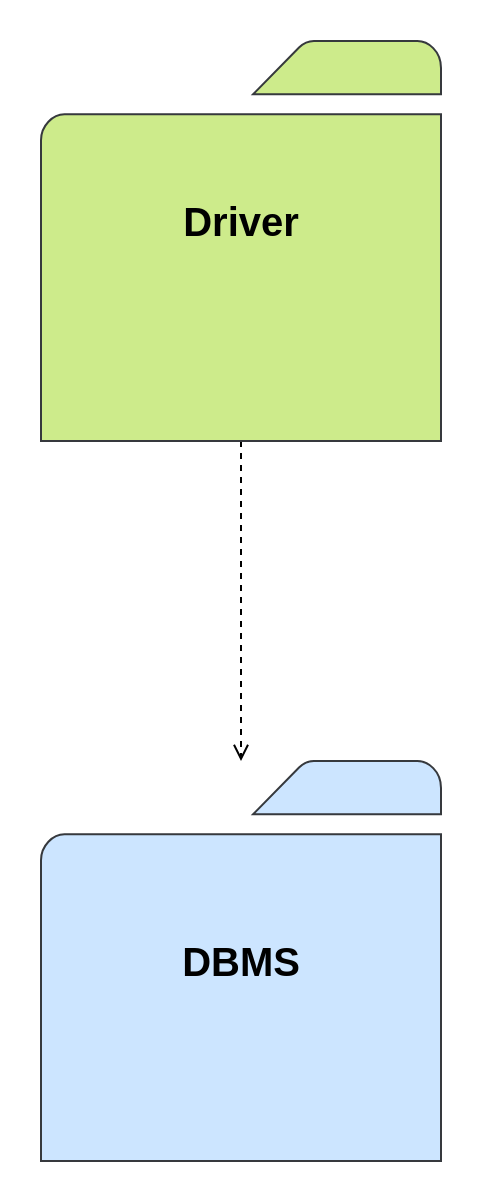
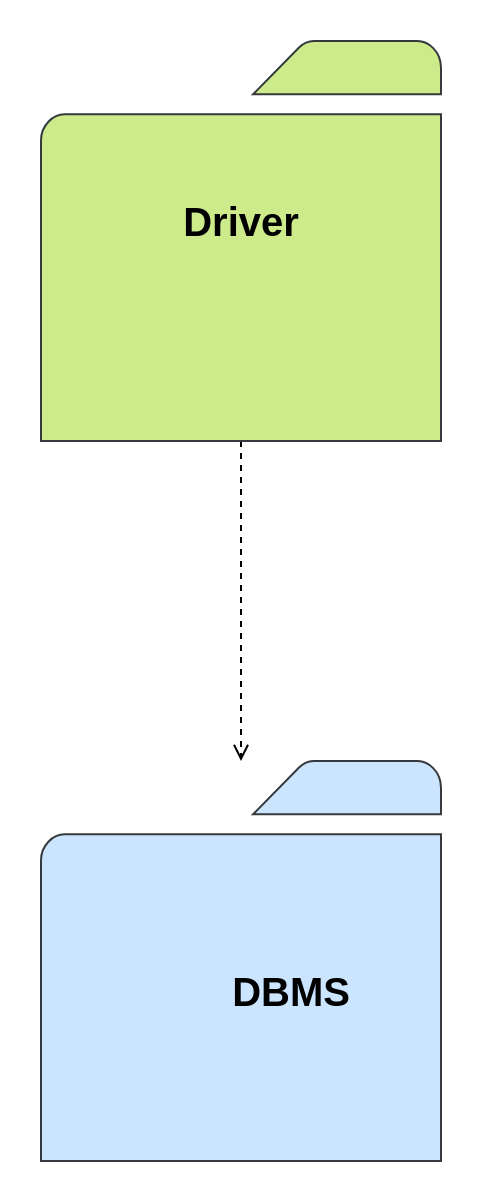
node "DBMS": moved (241, 961) -> (291, 991)
